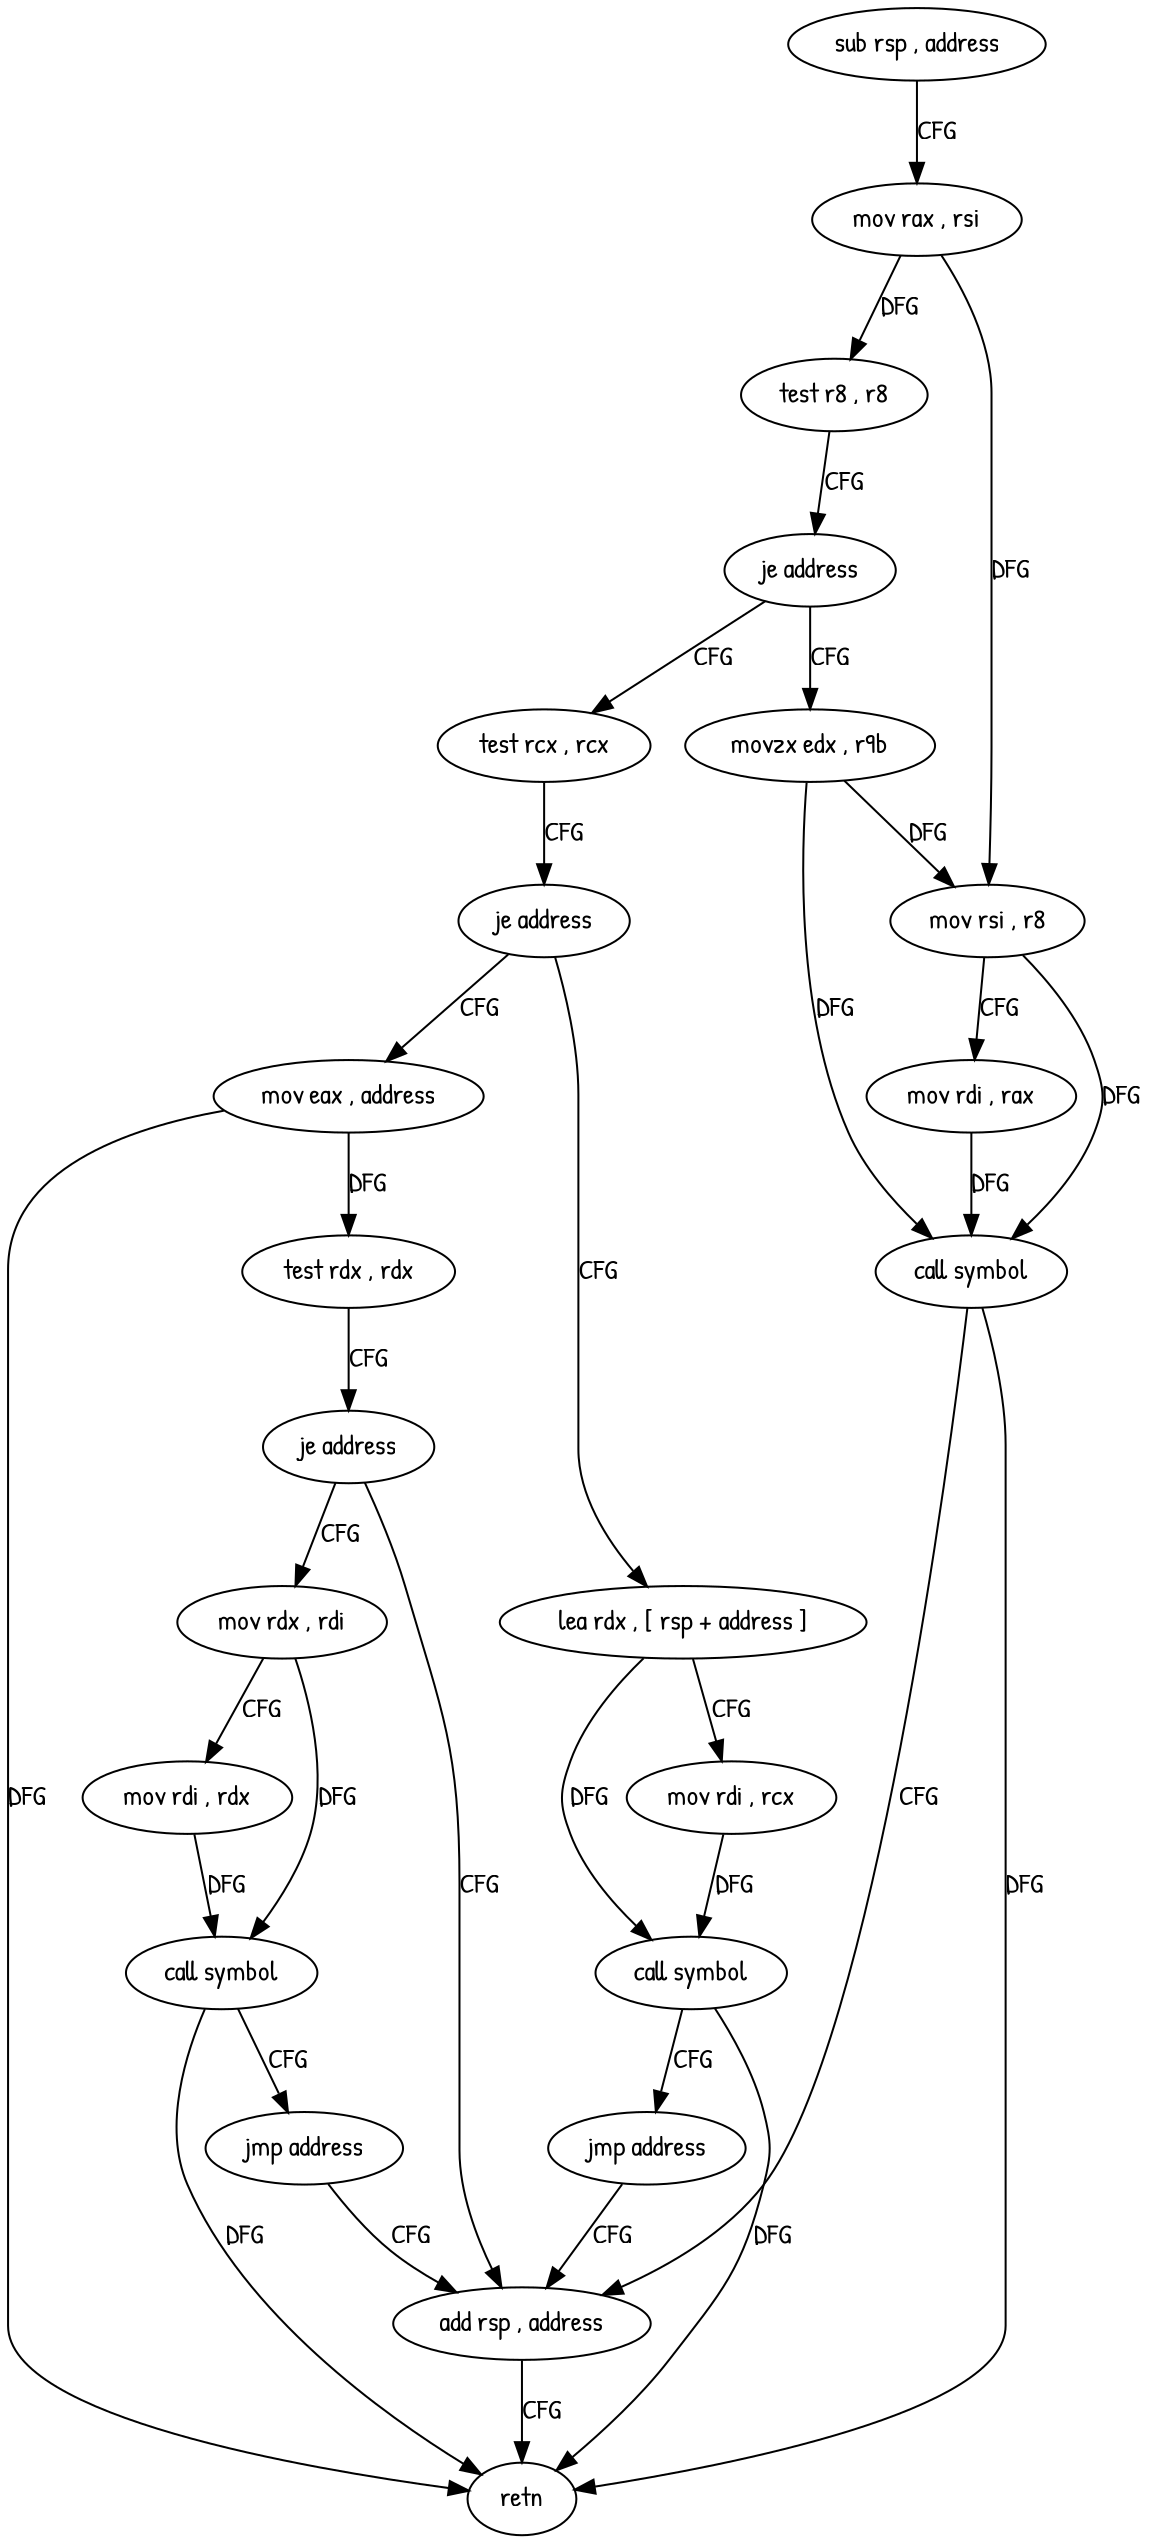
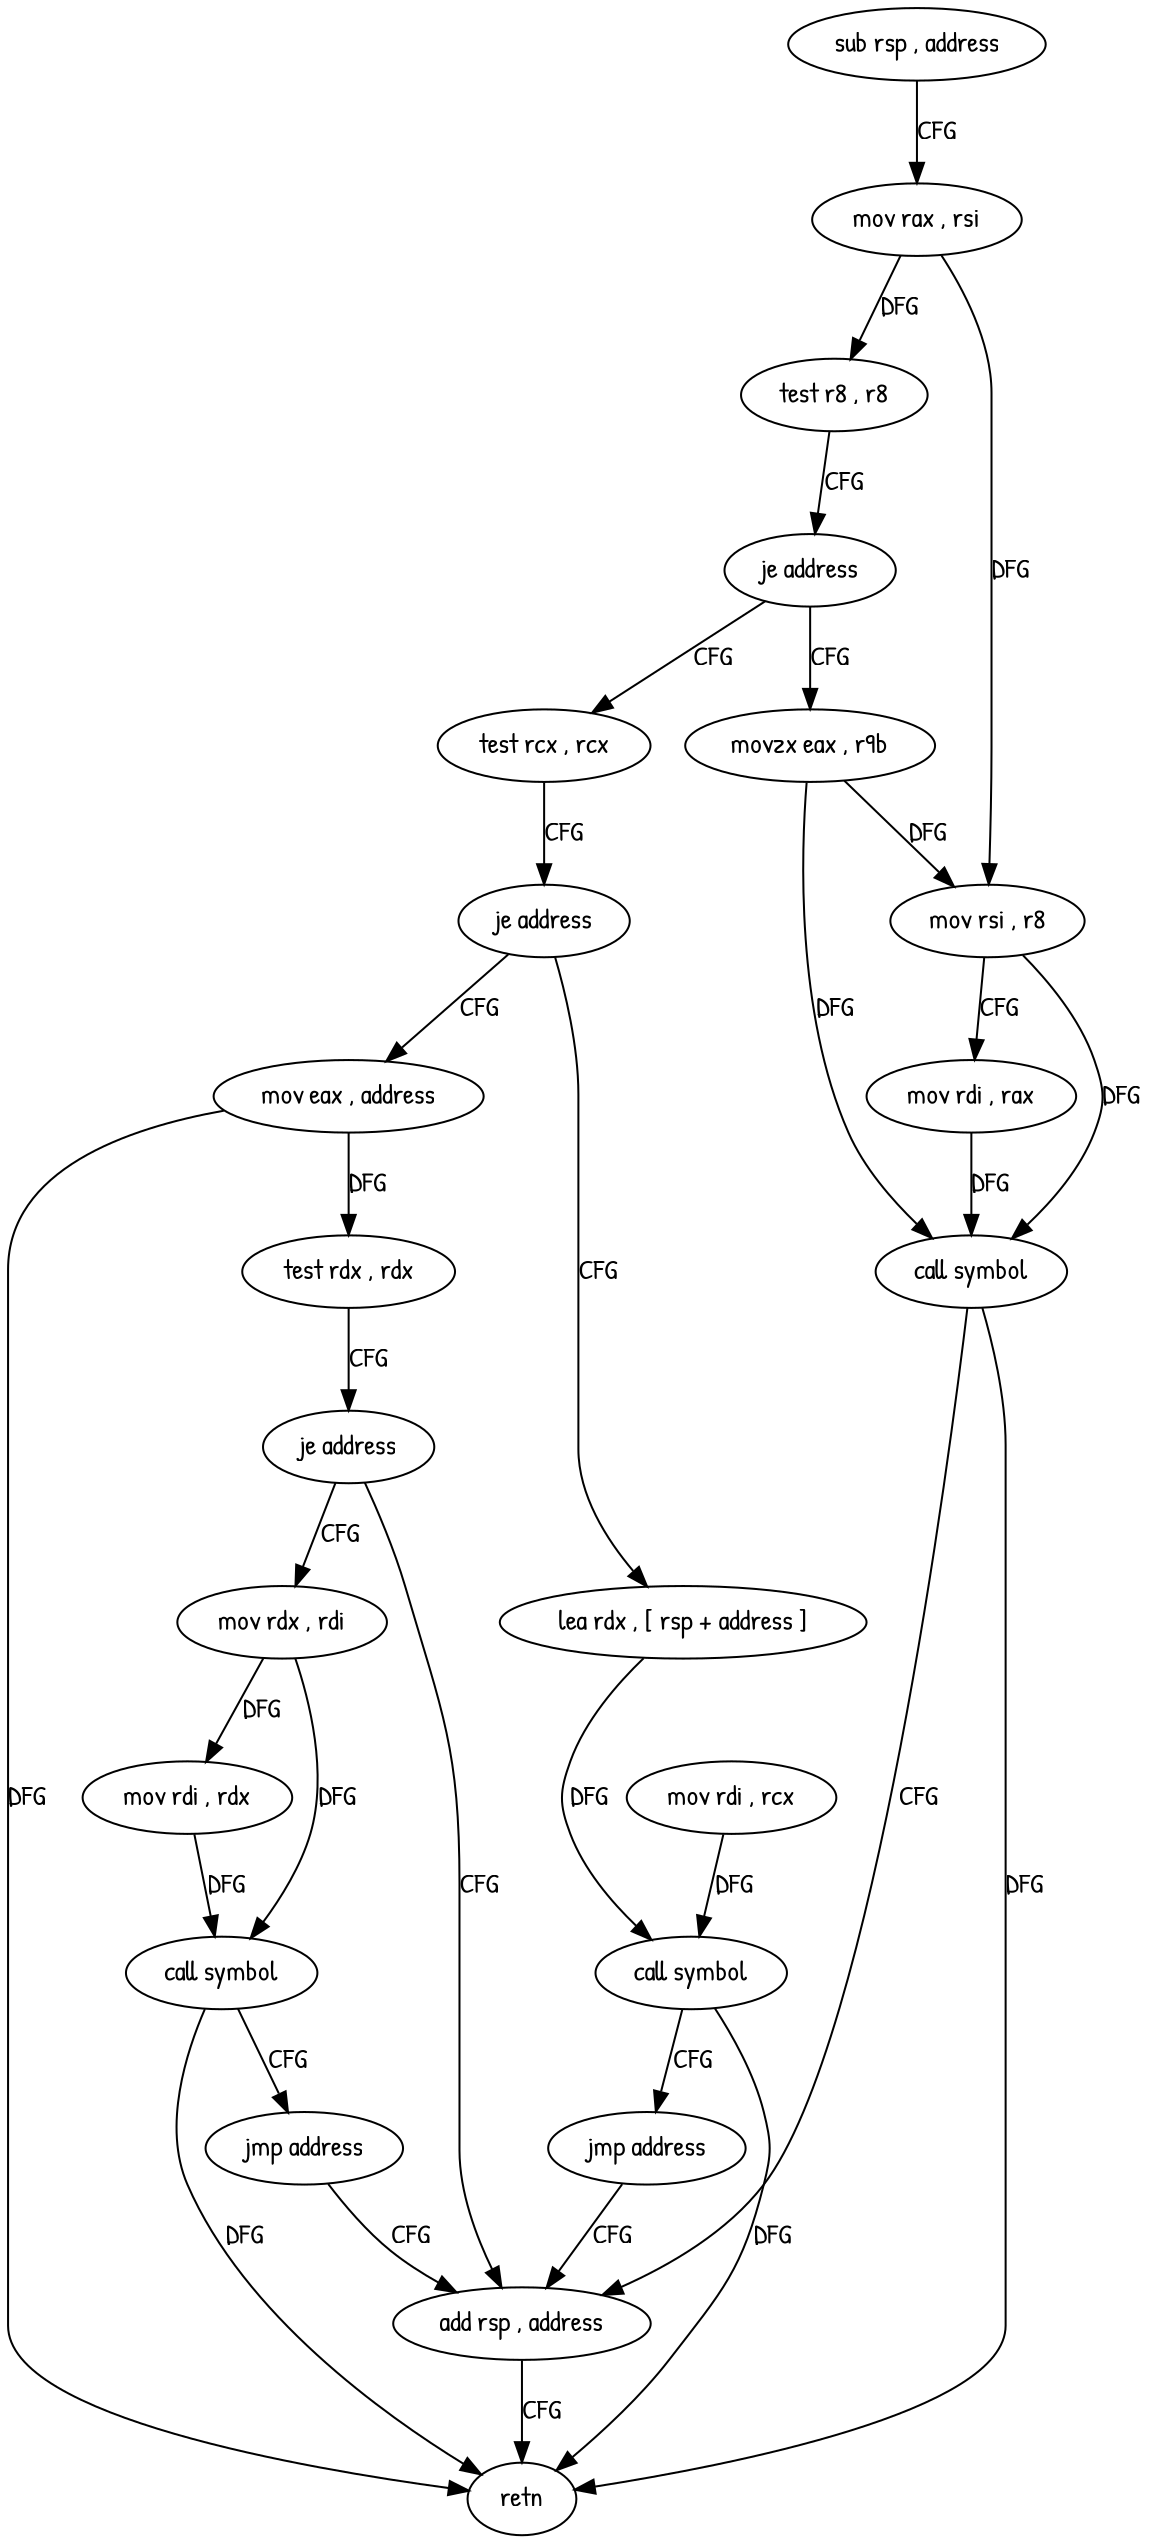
node "movzx edx , r9b": label "movzx edx , r9b" -> "movzx eax , r9b"
edge "lea rdx , [ rsp + address ]" -> "mov rdi , rcx": removed, label "CFG"
edge "mov rdx , rdi" -> "mov rdi , rdx": label "CFG" -> "DFG"
